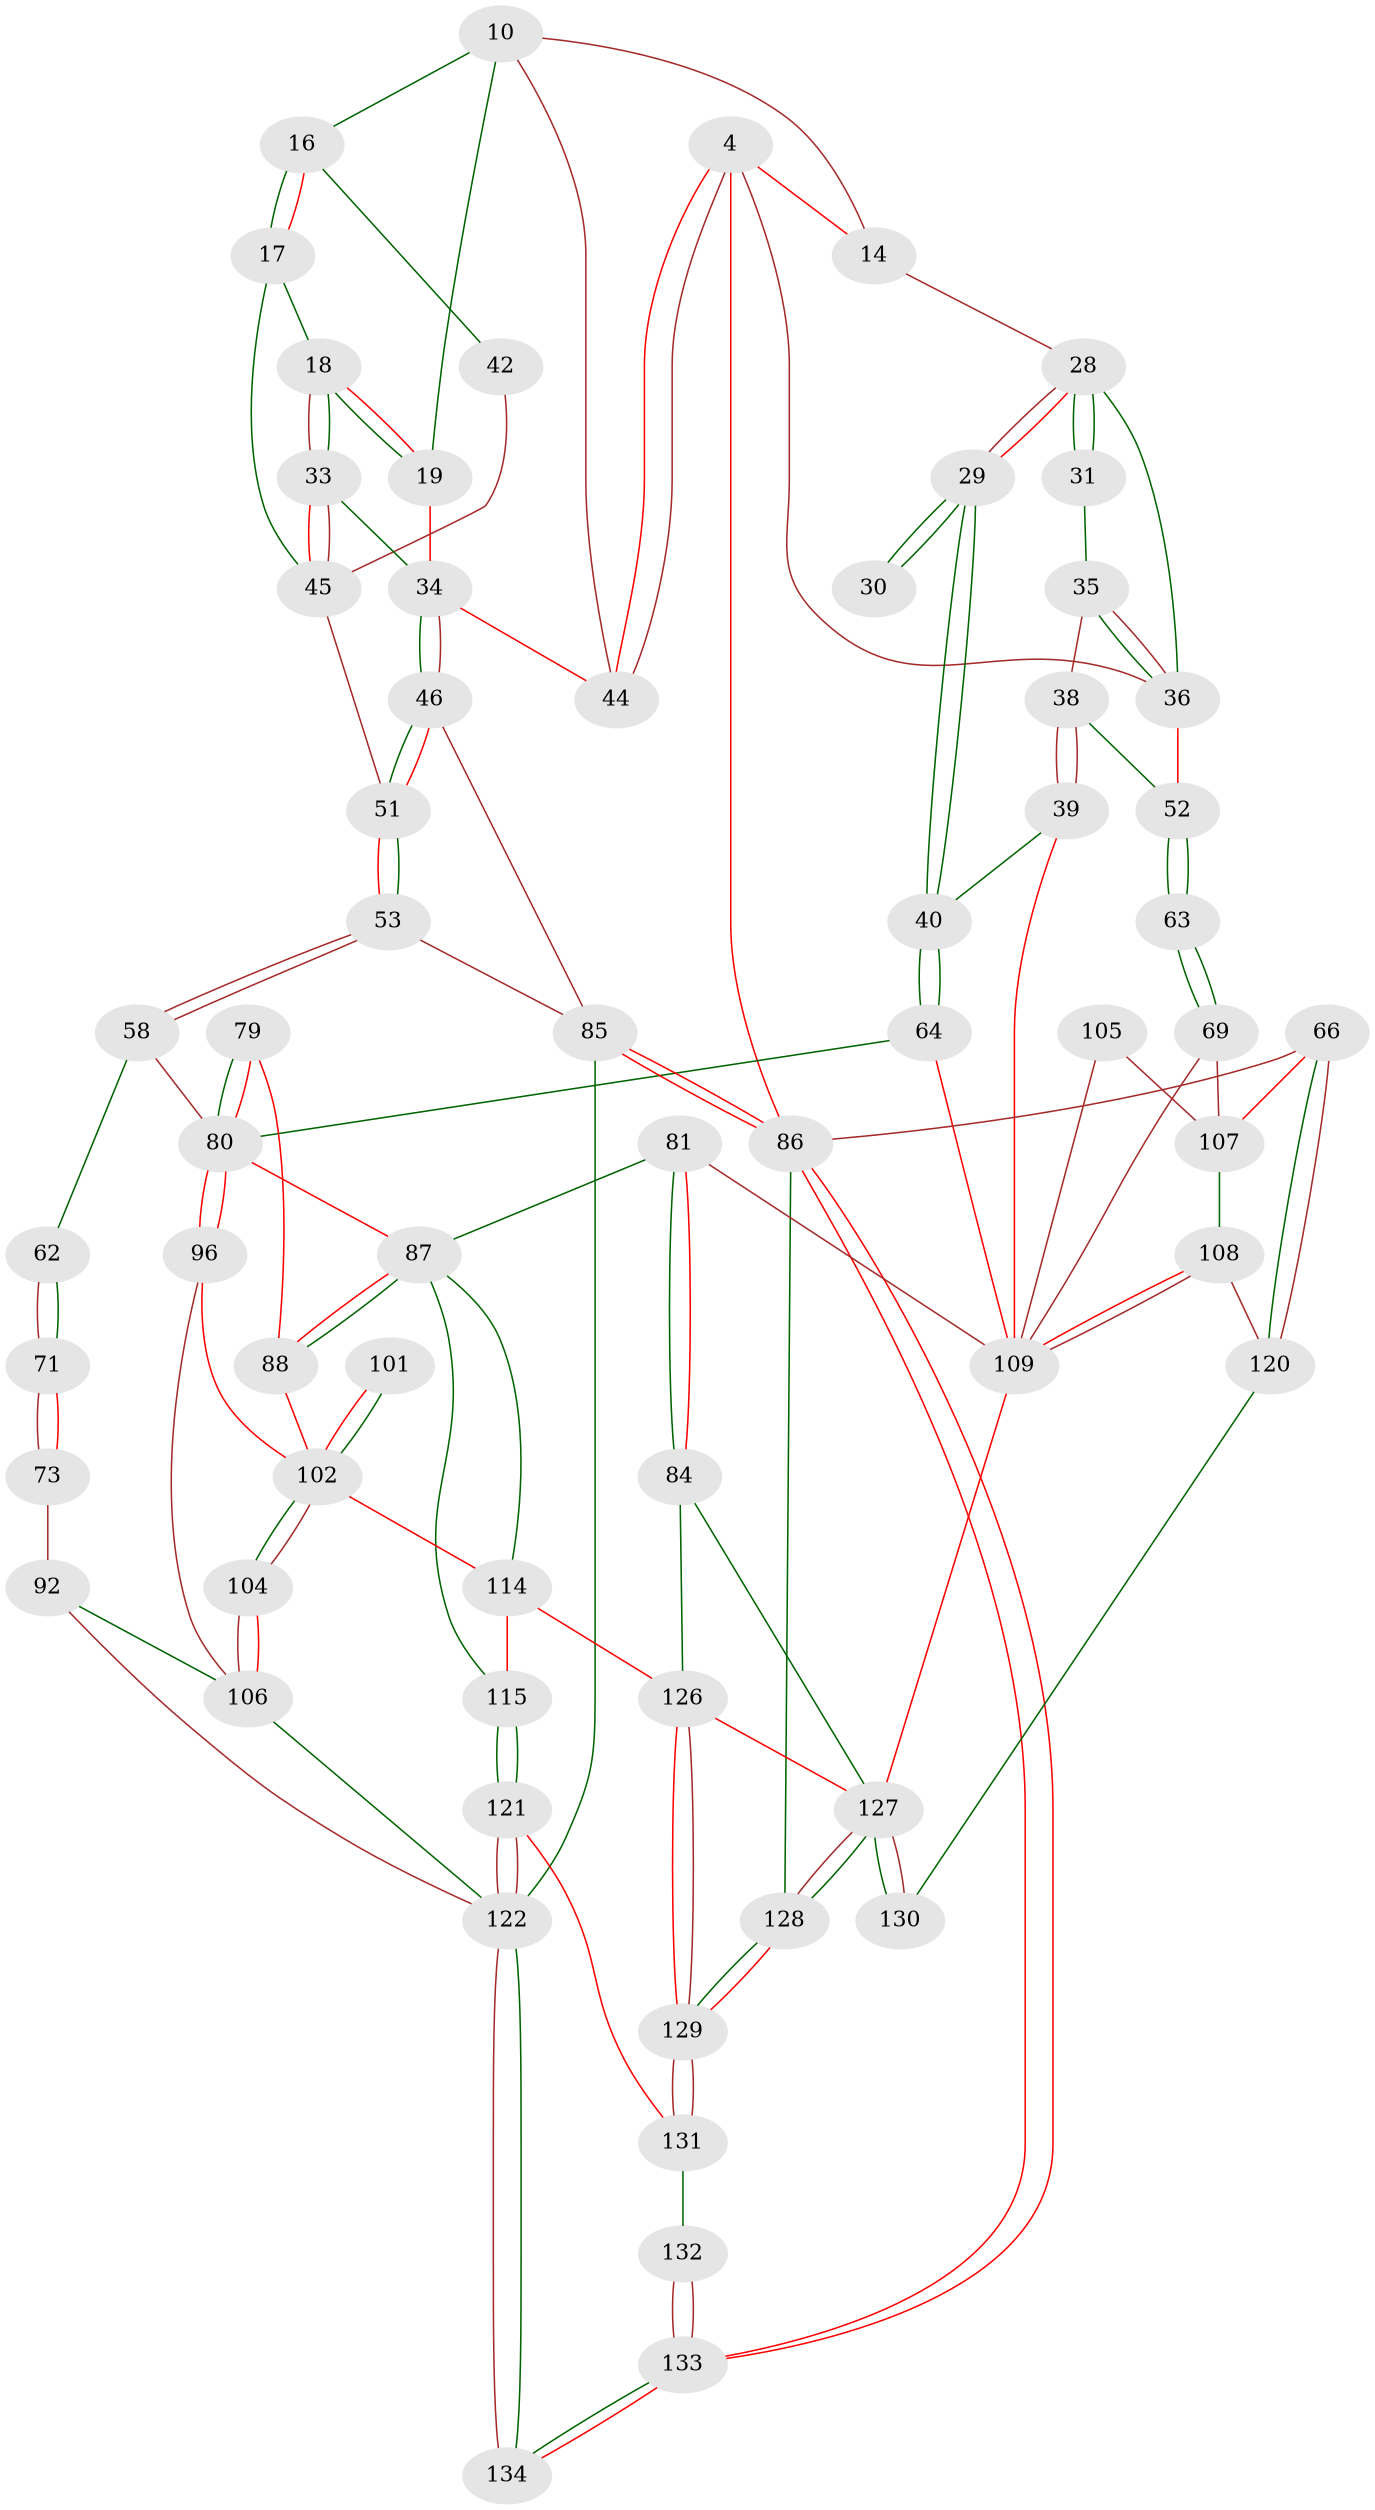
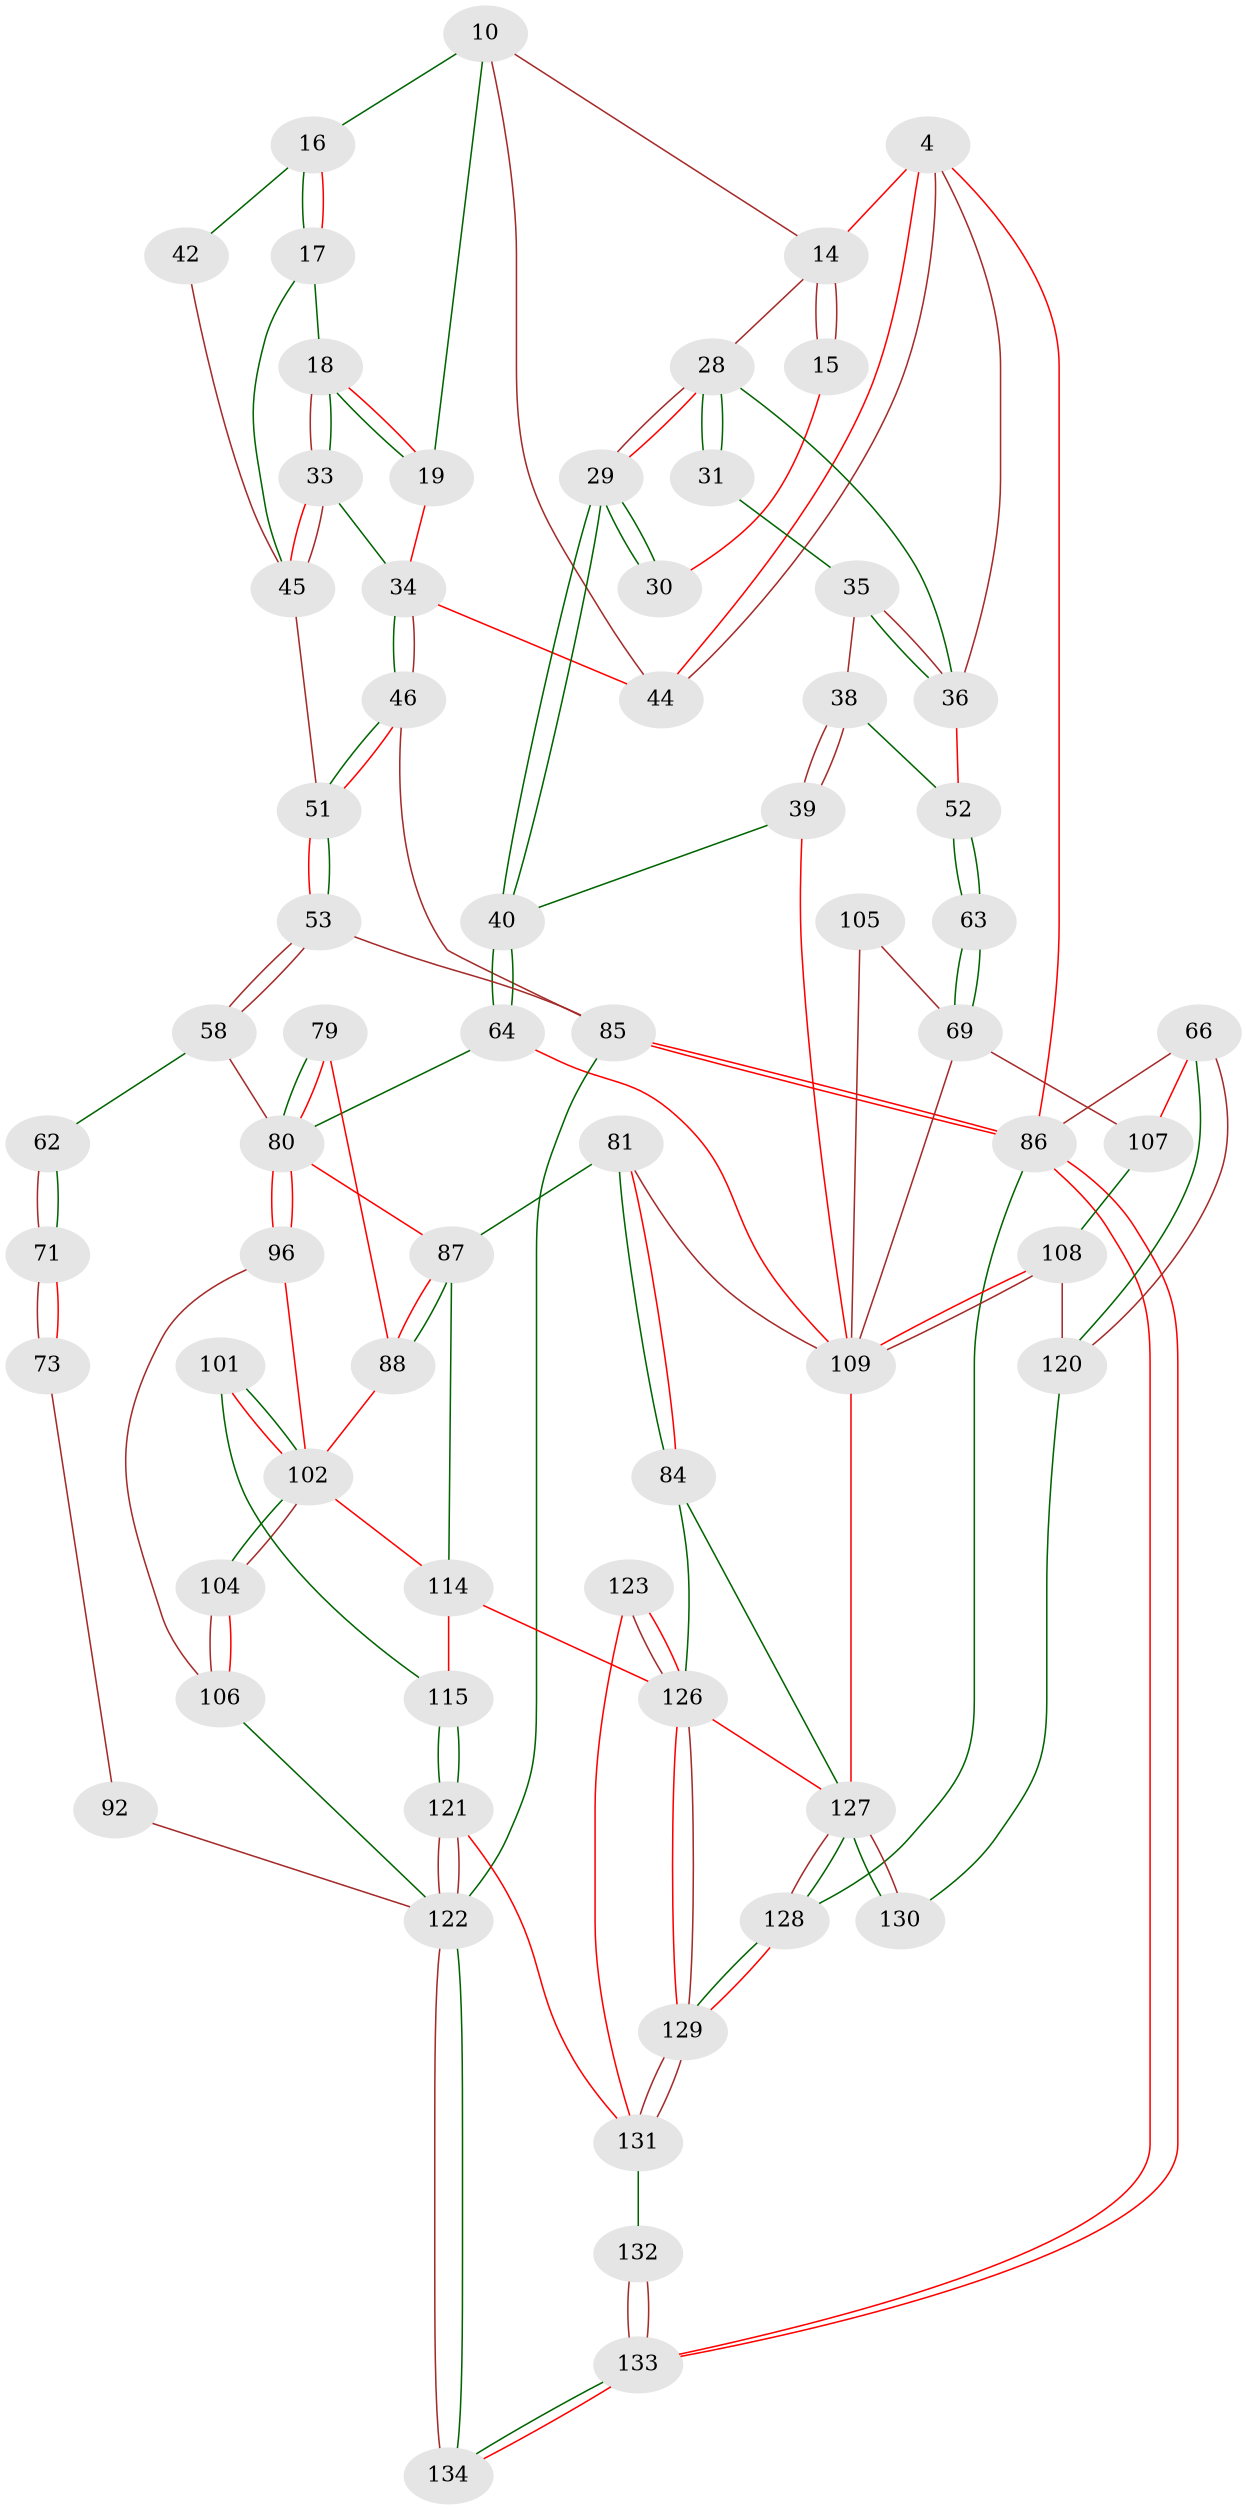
node "15": added
edge "105" -- "107": now "105" -- "69"
edge "87" -- "115": now "101" -- "115"
node "123": added
edge "92" -- "106": removed
